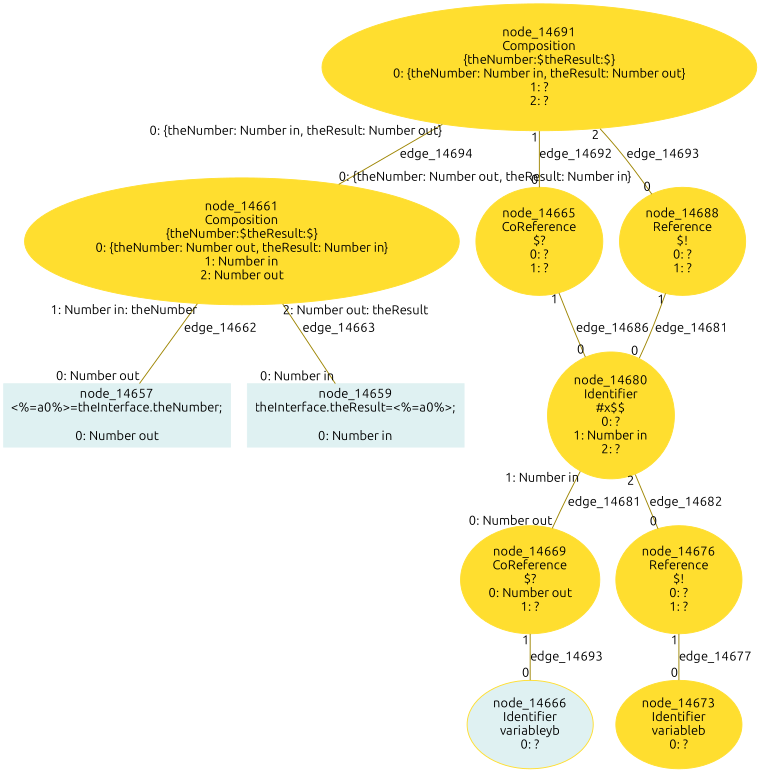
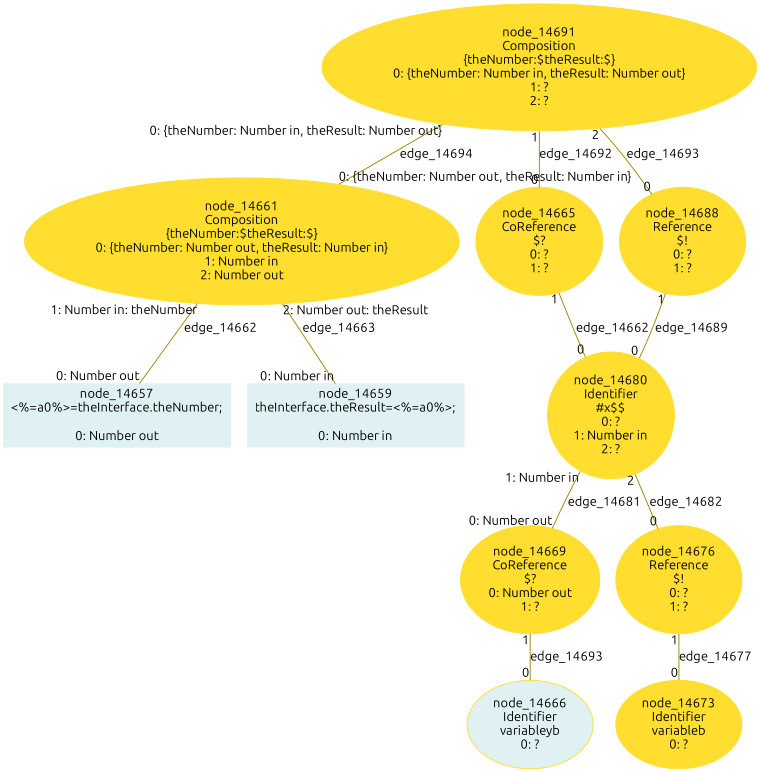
edge "node_14665 CoReference $? 0: ? 1: ?" -- "node_14680 Identifier #x$$ 0: ? 1: Number in 2: ?": label "edge_14686" -> "edge_14662"
edge "node_14688 Reference $! 0: ? 1: ?" -- "node_14680 Identifier #x$$ 0: ? 1: Number in 2: ?": label "edge_14681" -> "edge_14689"
